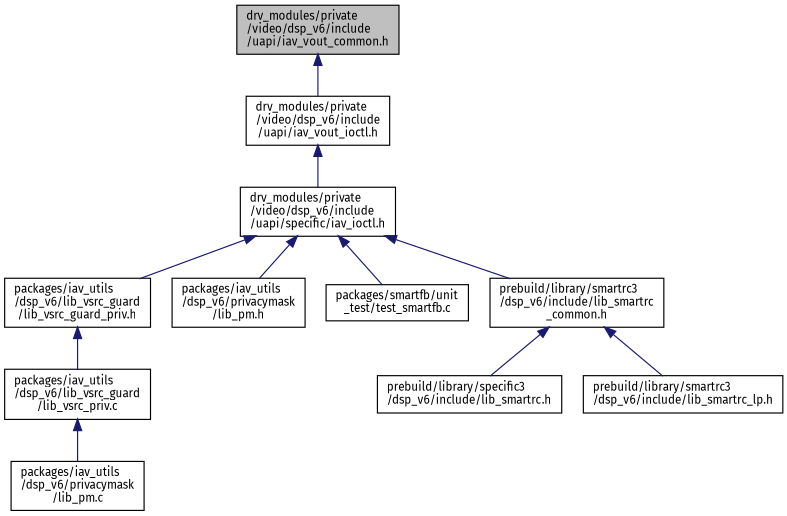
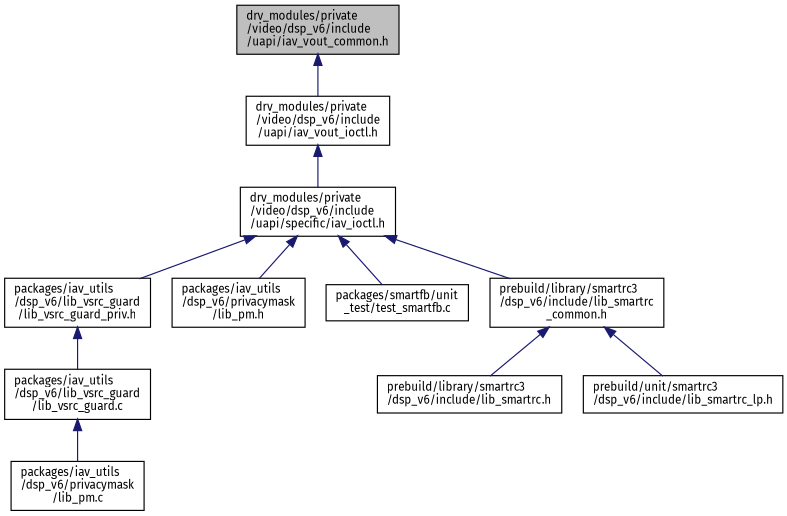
node "packages/iav_utils /dsp_v6/lib_vsrc_guard /lib_vsrc_priv.c": label "packages/iav_utils /dsp_v6/lib_vsrc_guard /lib_vsrc_priv.c" -> "packages/iav_utils /dsp_v6/lib_vsrc_guard /lib_vsrc_guard.c"
node "prebuild/library/specific3 /dsp_v6/include/lib_smartrc.h": label "prebuild/library/specific3 /dsp_v6/include/lib_smartrc.h" -> "prebuild/library/smartrc3 /dsp_v6/include/lib_smartrc.h"
node "prebuild/library/smartrc3 /dsp_v6/include/lib_smartrc_lp.h": label "prebuild/library/smartrc3 /dsp_v6/include/lib_smartrc_lp.h" -> "prebuild/unit/smartrc3 /dsp_v6/include/lib_smartrc_lp.h"
